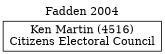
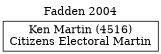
node "Ken Martin (4516) Citizens Electoral Council": label "Ken Martin (4516) Citizens Electoral Council" -> "Ken Martin (4516) Citizens Electoral Martin"
